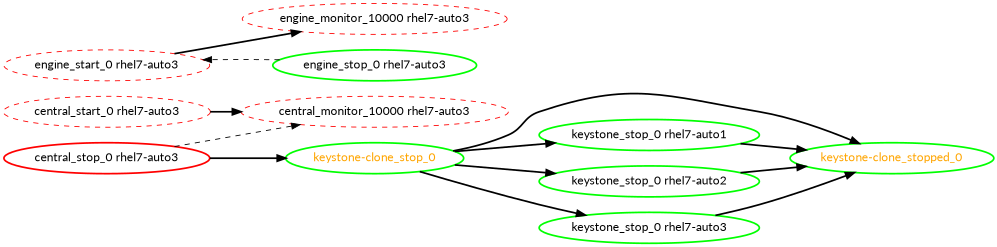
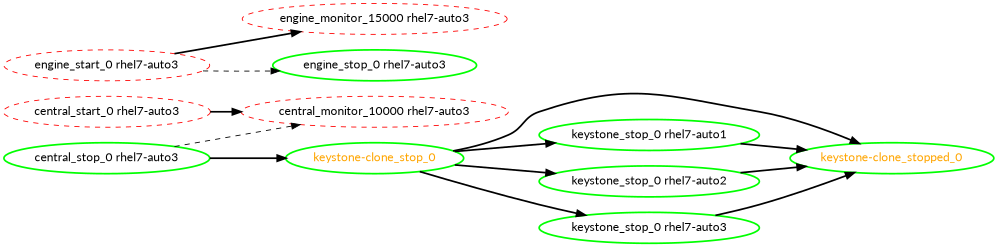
node "engine_monitor_10000 rhel7-auto3": label "engine_monitor_10000 rhel7-auto3" -> "engine_monitor_15000 rhel7-auto3"
edge "engine_stop_0 rhel7-auto3" -> "engine_start_0 rhel7-auto3": reversed
node "central_stop_0 rhel7-auto3": color red -> green
